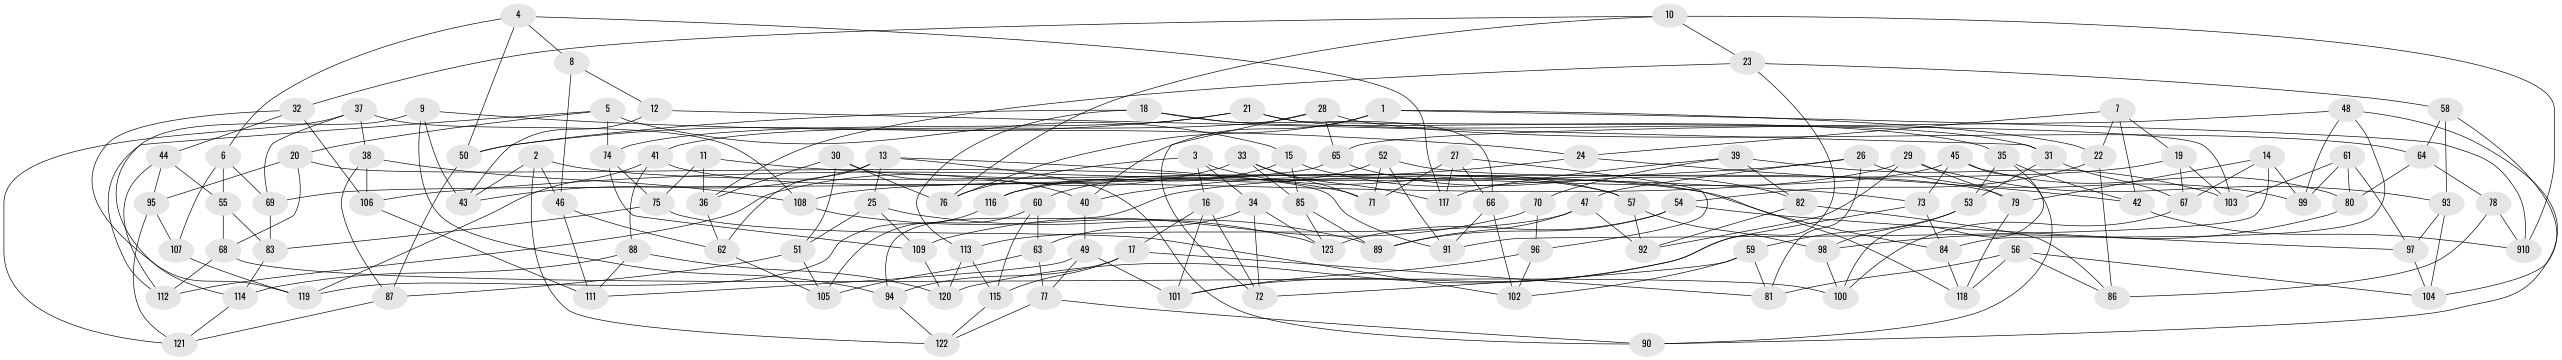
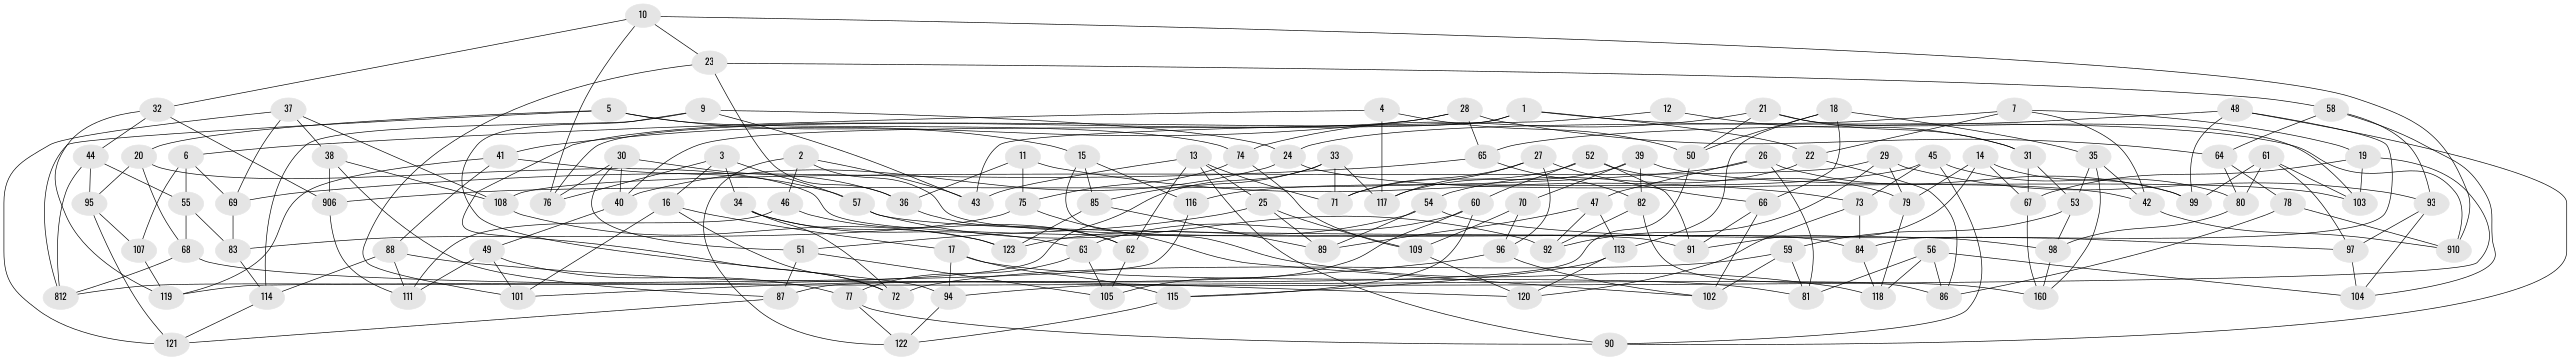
node "8": removed
node "106": label "106" -> "906"
node "112": label "112" -> "812"
node "100": label "100" -> "160"
